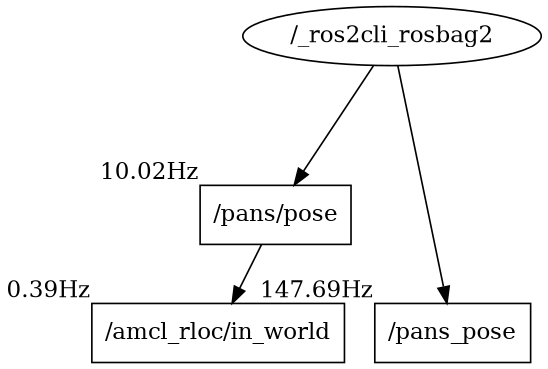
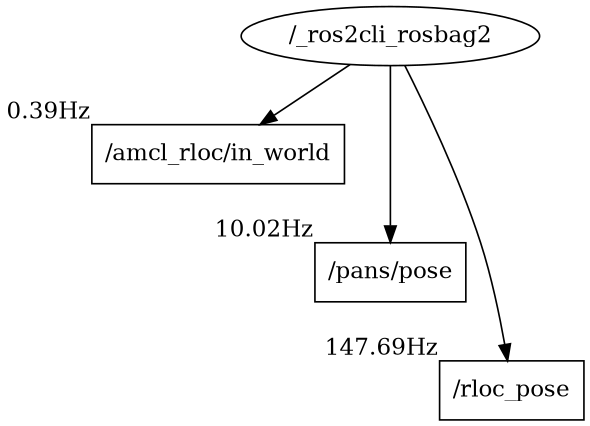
edge "/pans/pose 10.02Hz" -> "/amcl_rloc/in_world 0.39Hz": now "/_ros2cli_rosbag2" -> "/amcl_rloc/in_world 0.39Hz"
node "/pans_pose 147.69Hz": label "/pans_pose 147.69Hz" -> "/rloc_pose 147.69Hz"
